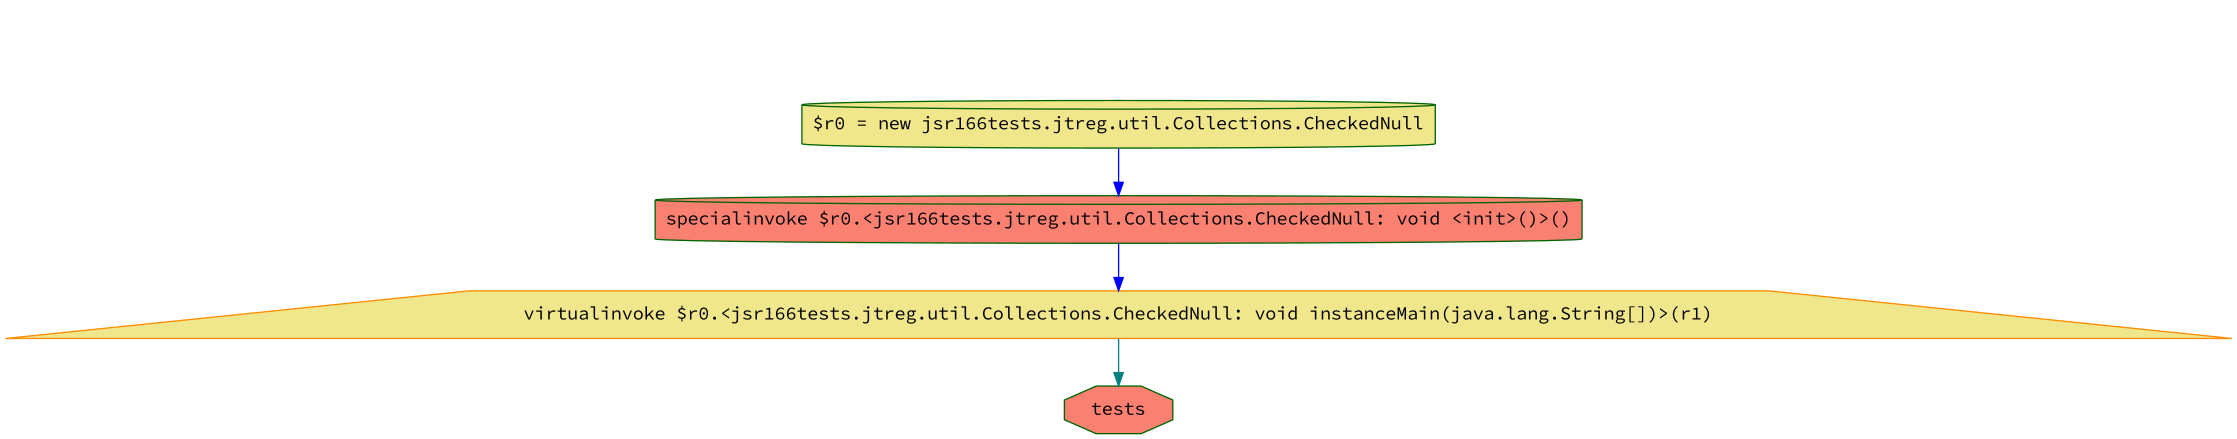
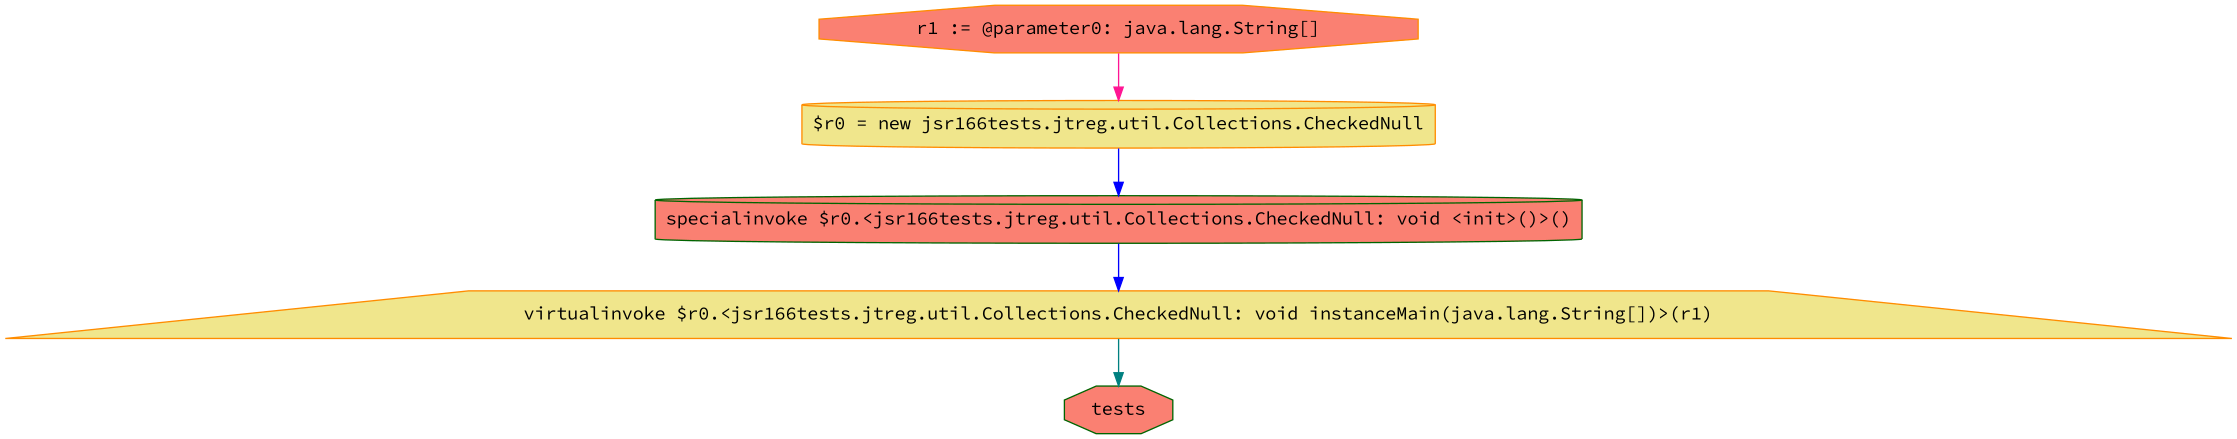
node "r1 := @parameter0: java.lang.String[]": added
node "$r0 = new jsr166tests.jtreg.util.Collections.CheckedNull": color darkgreen -> darkorange
